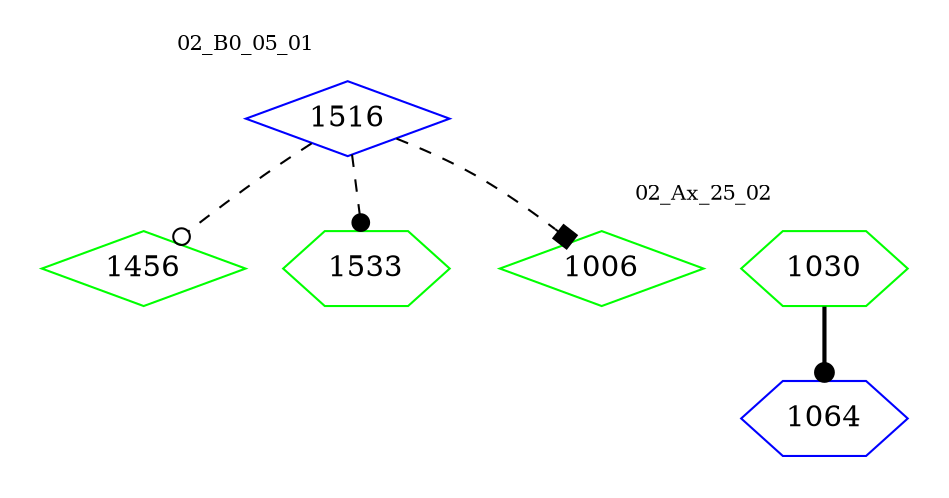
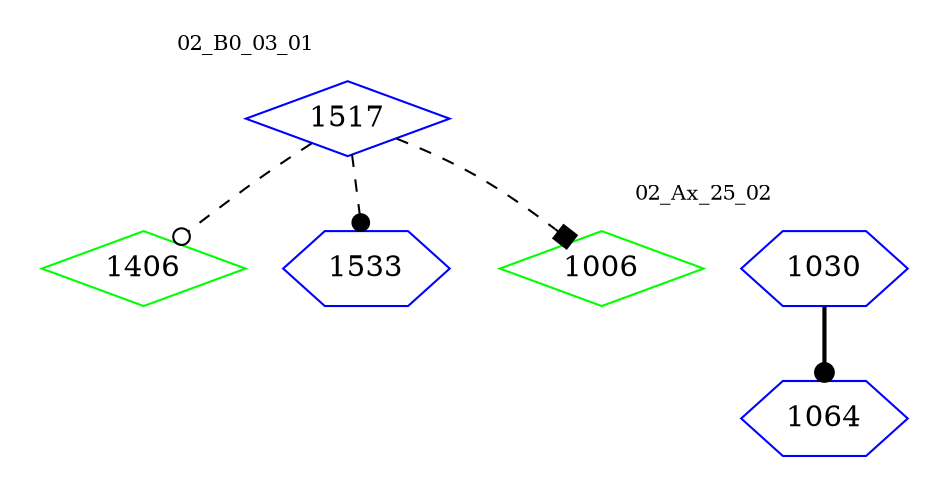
cluster "02_B0_05_01": label "02_B0_05_01" -> "02_B0_03_01"
node "1516": label "1516" -> "1517"
node "1456": label "1456" -> "1406"
node "1533": color green -> blue
node "1030": color green -> blue
